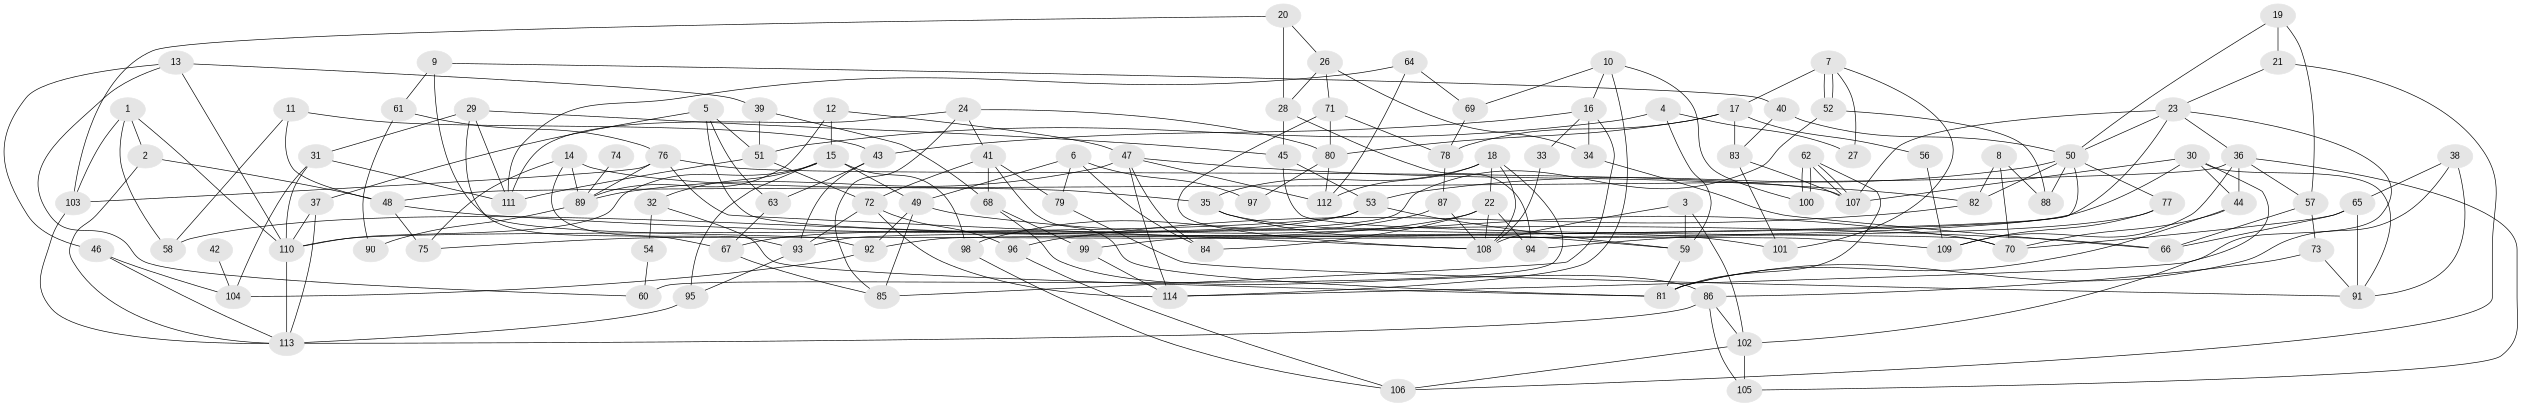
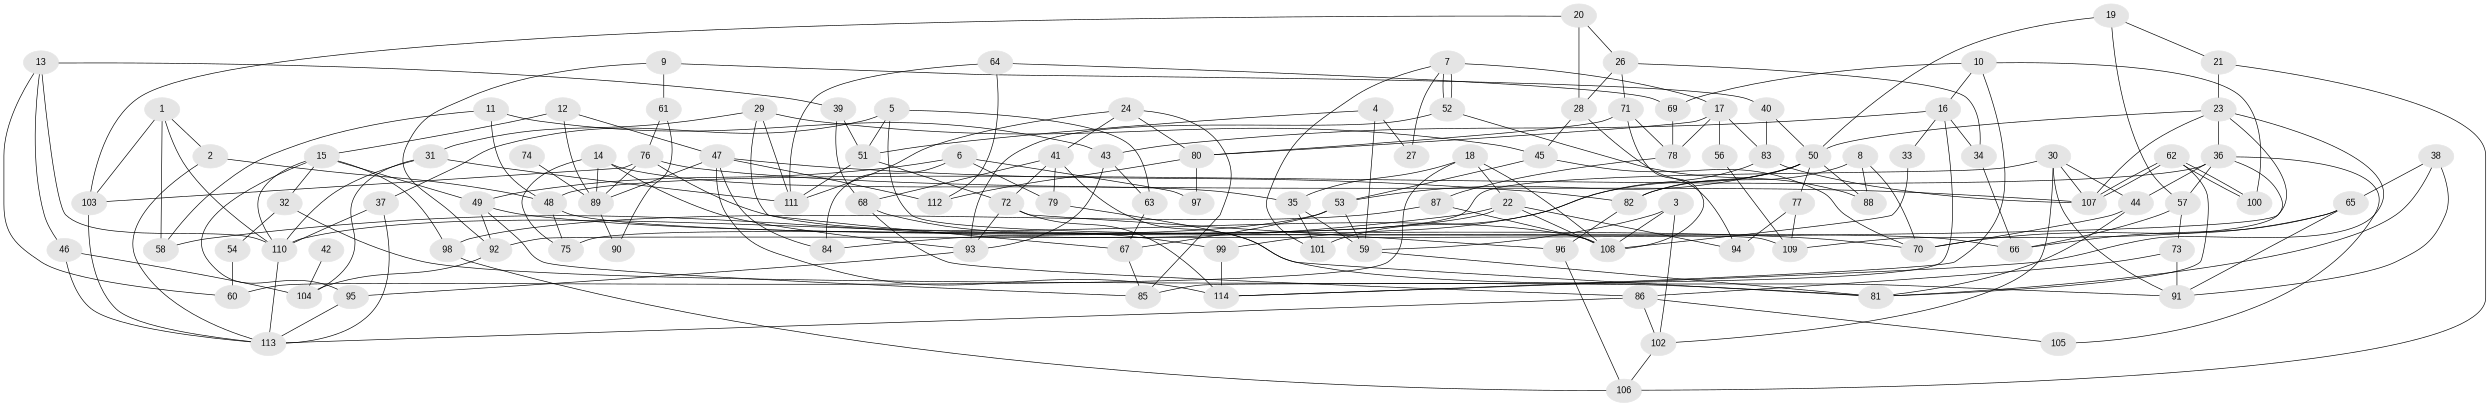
edge "18" -- "112": removed
edge "102" -- "105": removed
